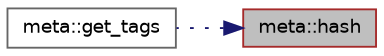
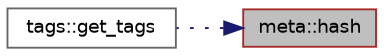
node "meta::get_tags": label "meta::get_tags" -> "tags::get_tags"
